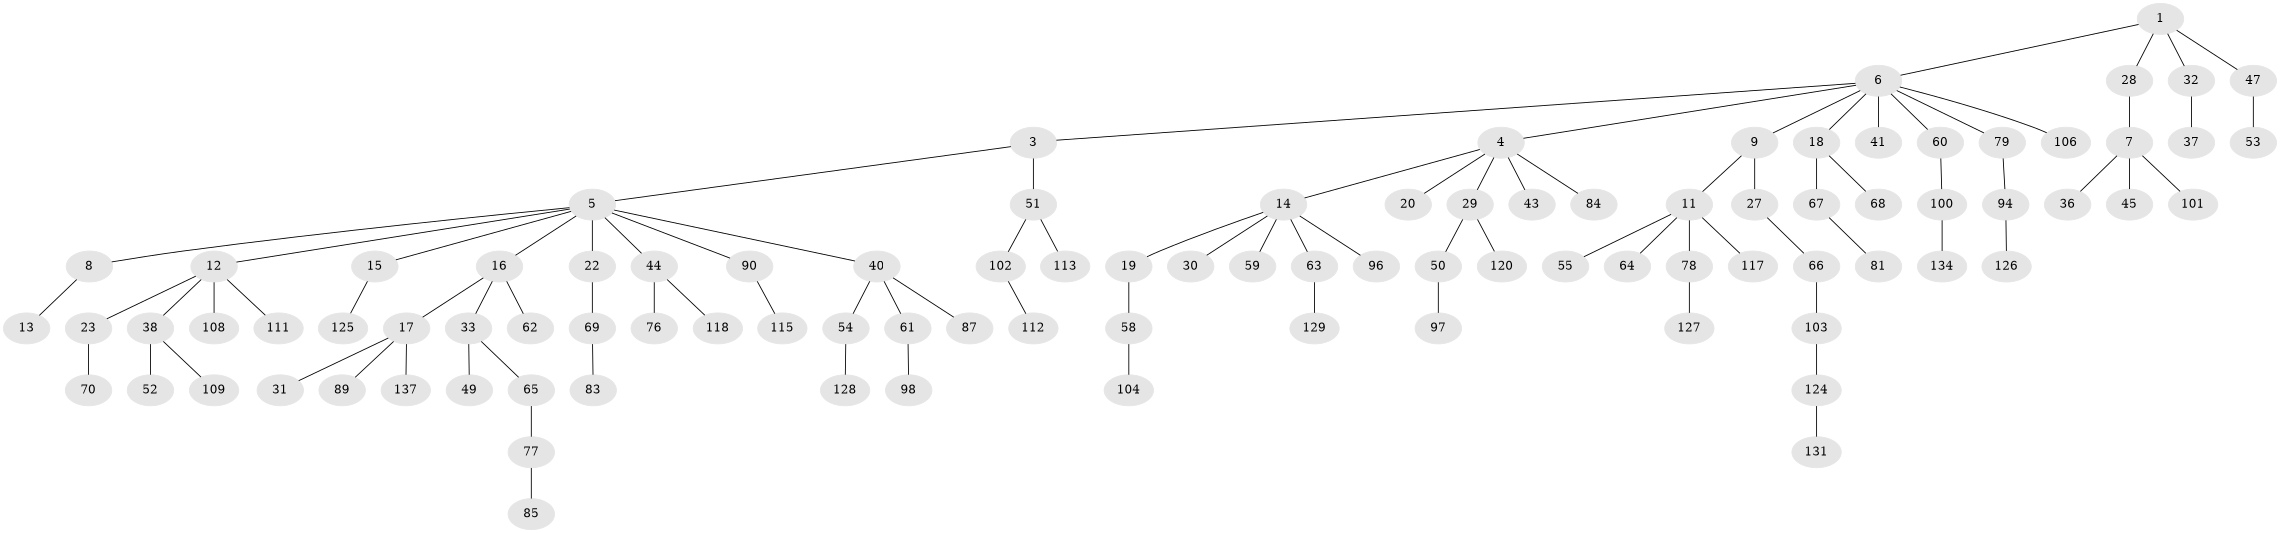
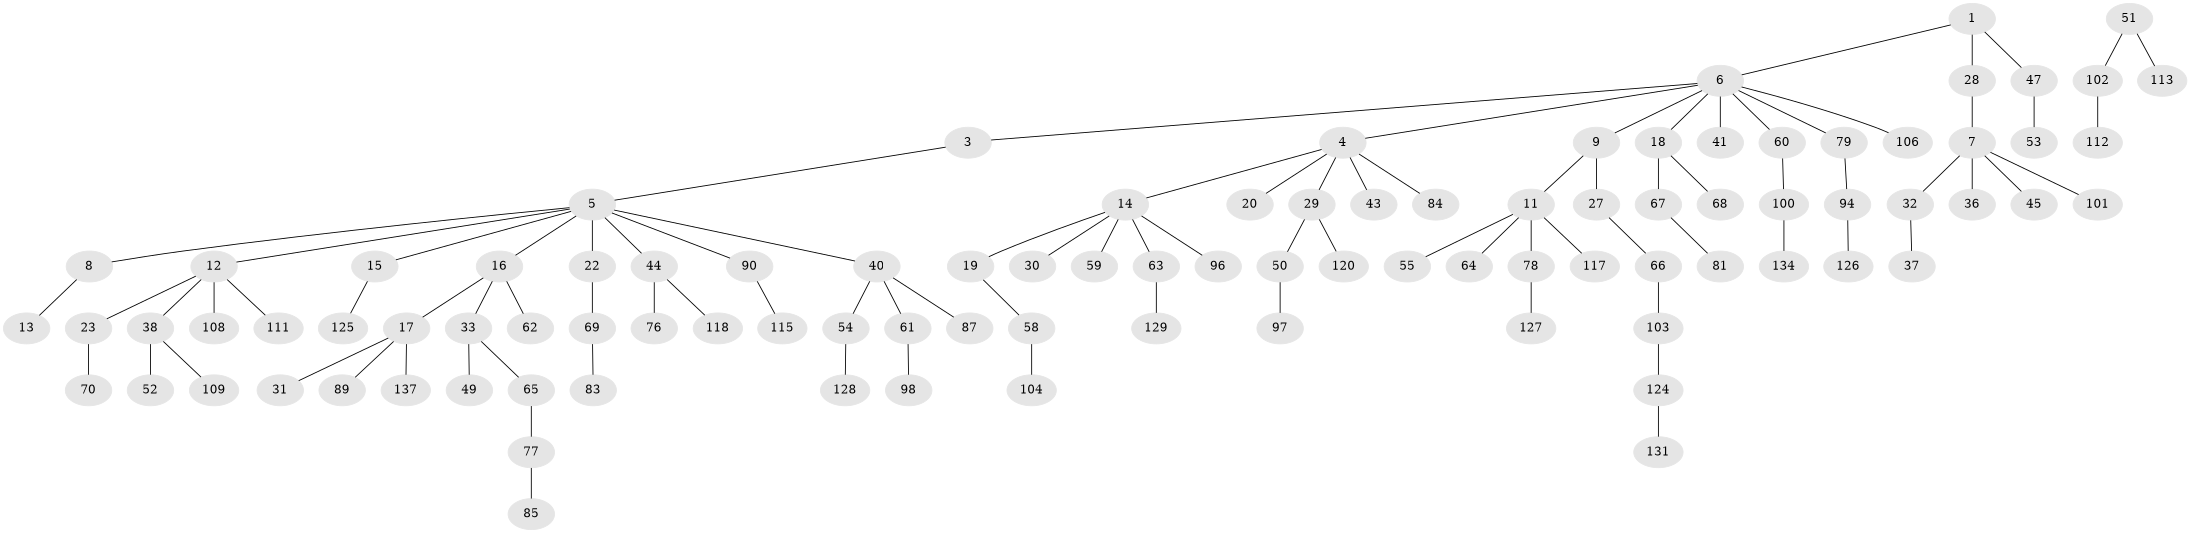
edge "1" -- "32": now "7" -- "32"
edge "3" -- "51": removed
